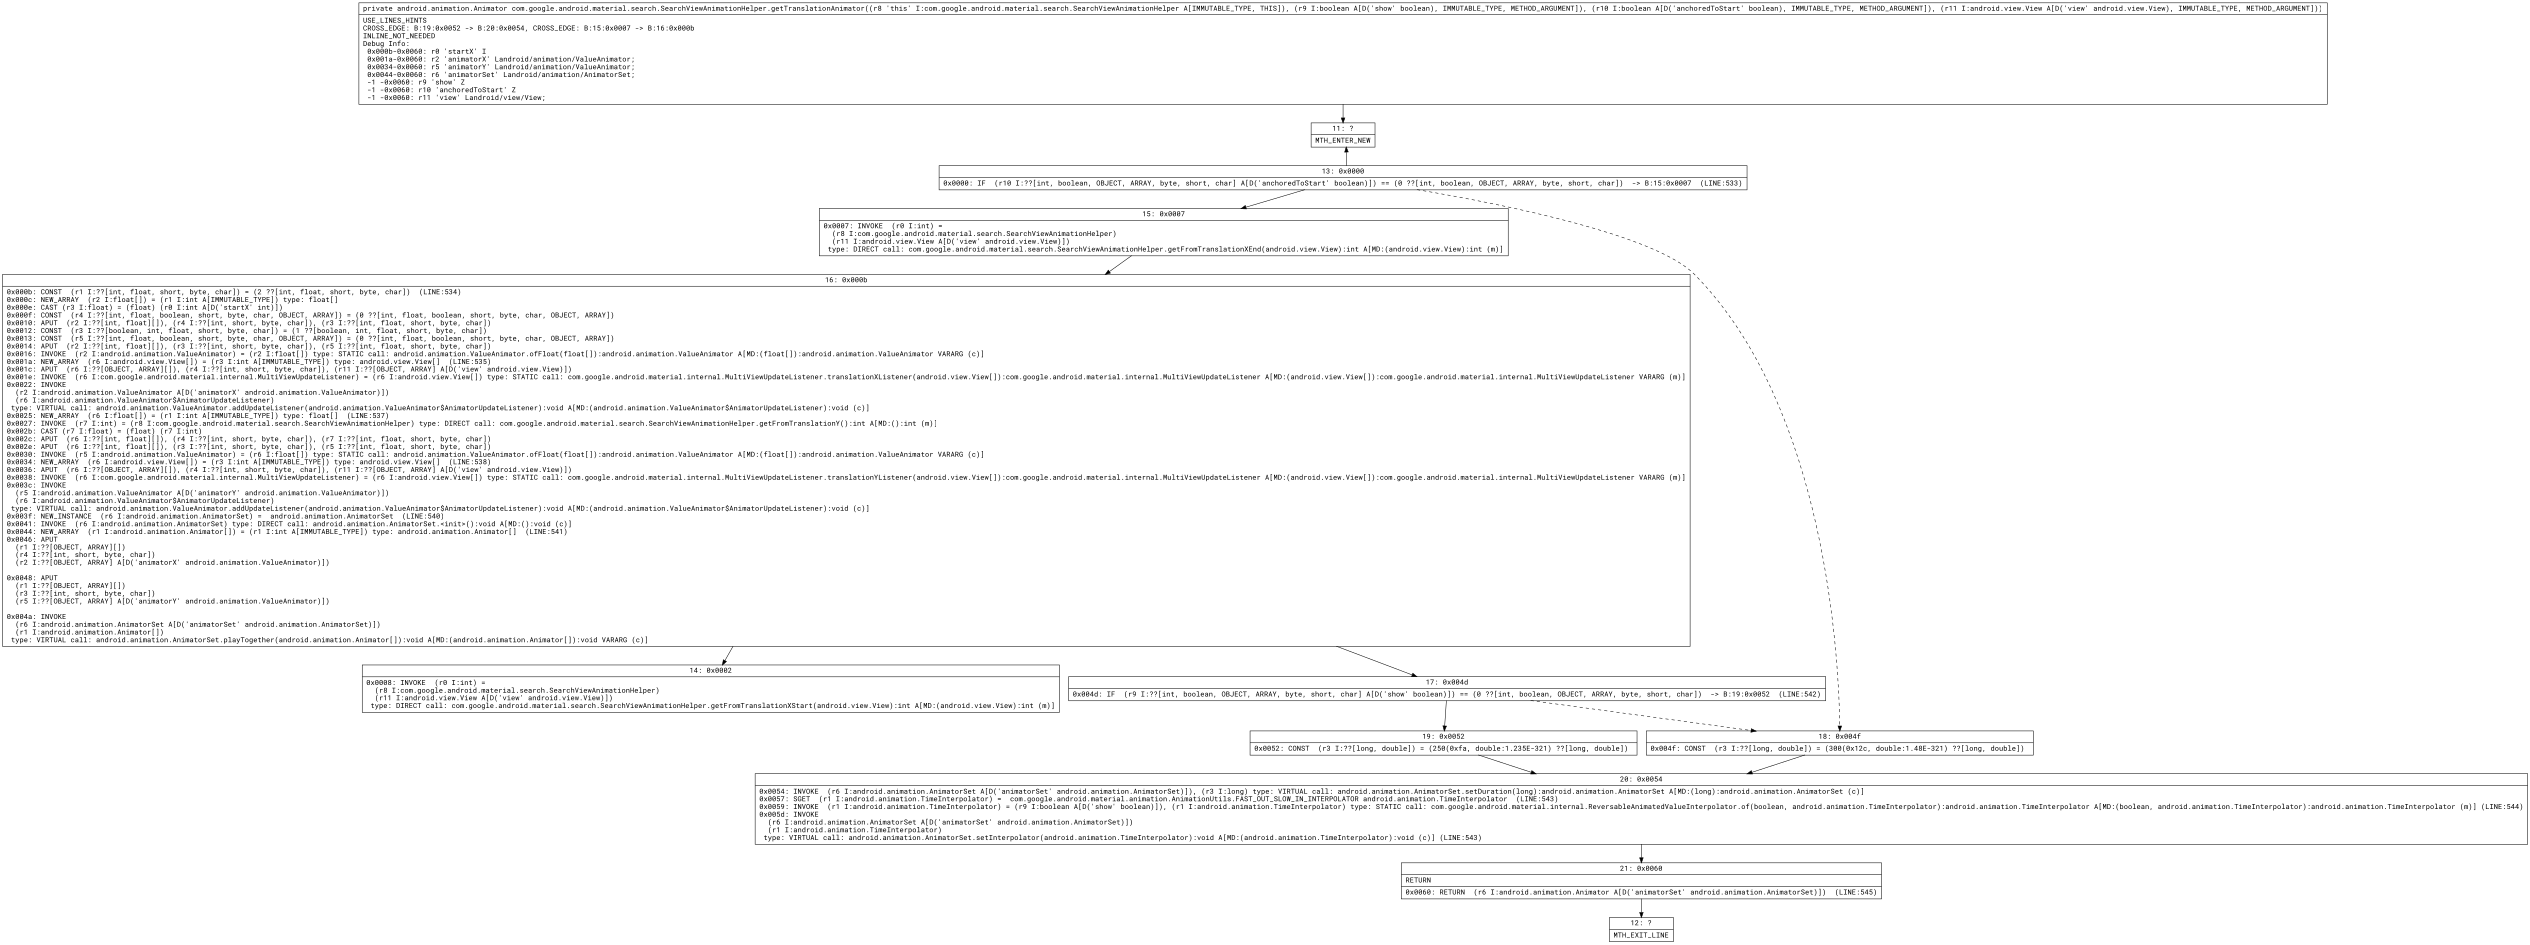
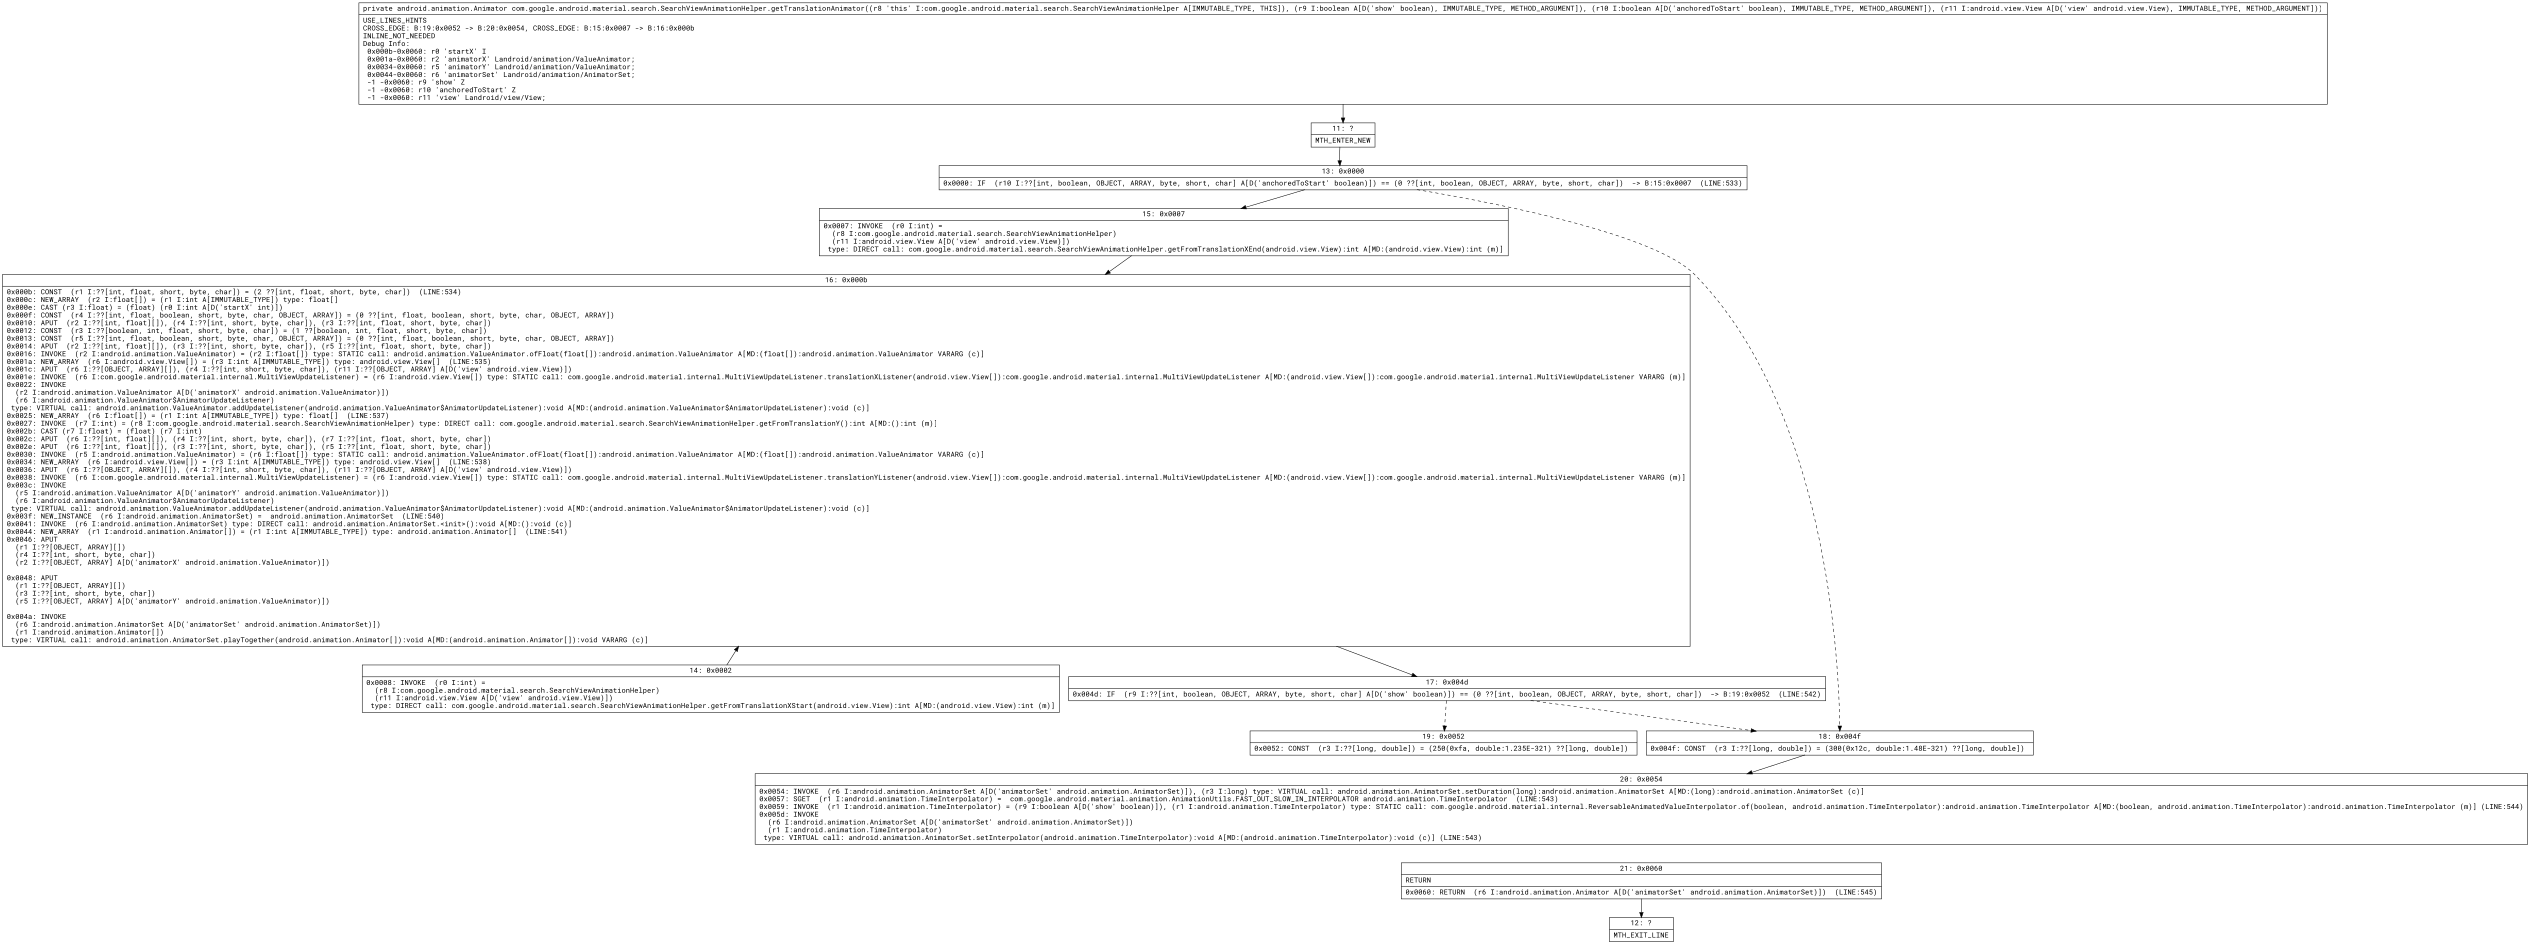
edge "13: 0x0000" -> "11: ?": reversed
edge "16: 0x000b" -> "14: 0x0002": reversed
edge "17: 0x004d" -> "19: 0x0052": style solid -> dashed
edge "19: 0x0052" -> "20: 0x0054": removed
edge "20: 0x0054" -> "21: 0x0060": removed
